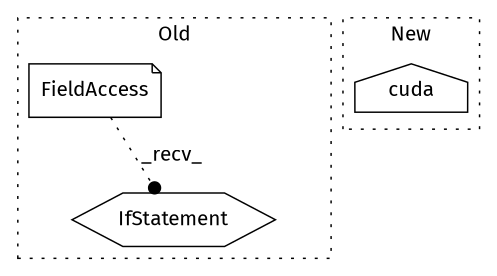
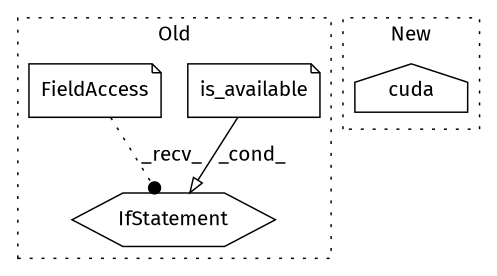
node "is_available": added
